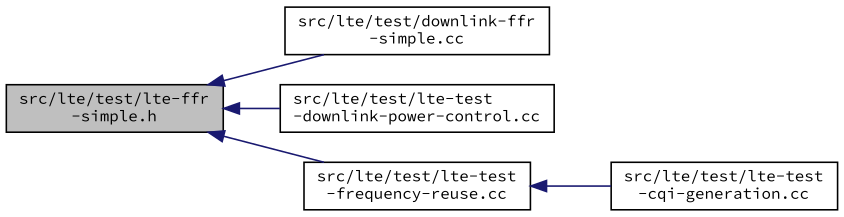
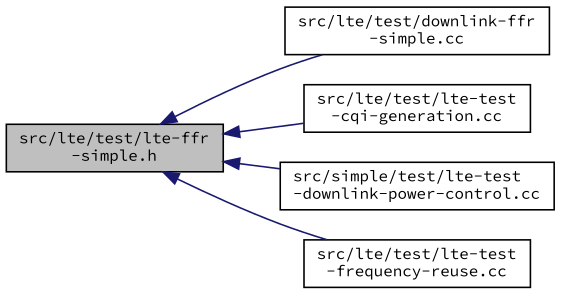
node "src/lte/test/lte-test -downlink-power-control.cc": label "src/lte/test/lte-test -downlink-power-control.cc" -> "src/simple/test/lte-test -downlink-power-control.cc"
edge "src/lte/test/lte-test -cqi-generation.cc" -> "src/lte/test/lte-test -frequency-reuse.cc": now "src/lte/test/lte-test -cqi-generation.cc" -> "src/lte/test/lte-ffr -simple.h"
